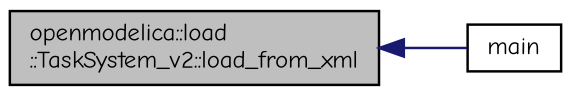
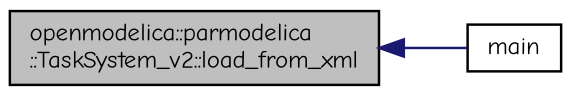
node "openmodelica::load ::TaskSystem_v2::load_from_xml": label "openmodelica::load ::TaskSystem_v2::load_from_xml" -> "openmodelica::parmodelica ::TaskSystem_v2::load_from_xml"
